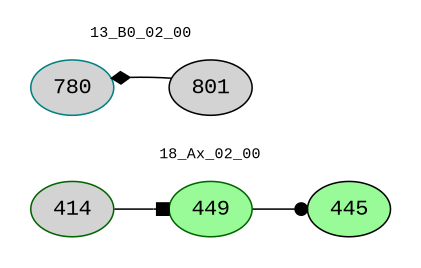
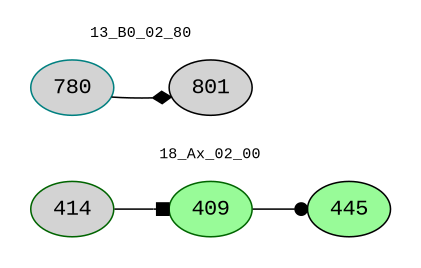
cluster "13_B0_02_00": label "13_B0_02_00" -> "13_B0_02_80"
edge "801" -> "780": reversed
node "449": label "449" -> "409"
